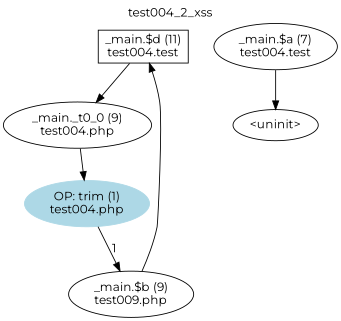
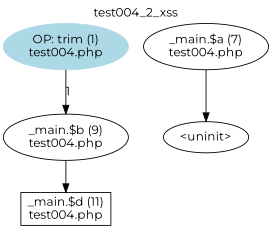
node "_main.$d (11) test004.test": label "_main.$d (11) test004.test" -> "_main.$d (11) test004.php"
node "_main.$a (7) test004.test": label "_main.$a (7) test004.test" -> "_main.$a (7) test004.php"
node "_main._t0_0 (9) test004.php": removed
node "_main.$b (9) test009.php": label "_main.$b (9) test009.php" -> "_main.$b (9) test004.php"
